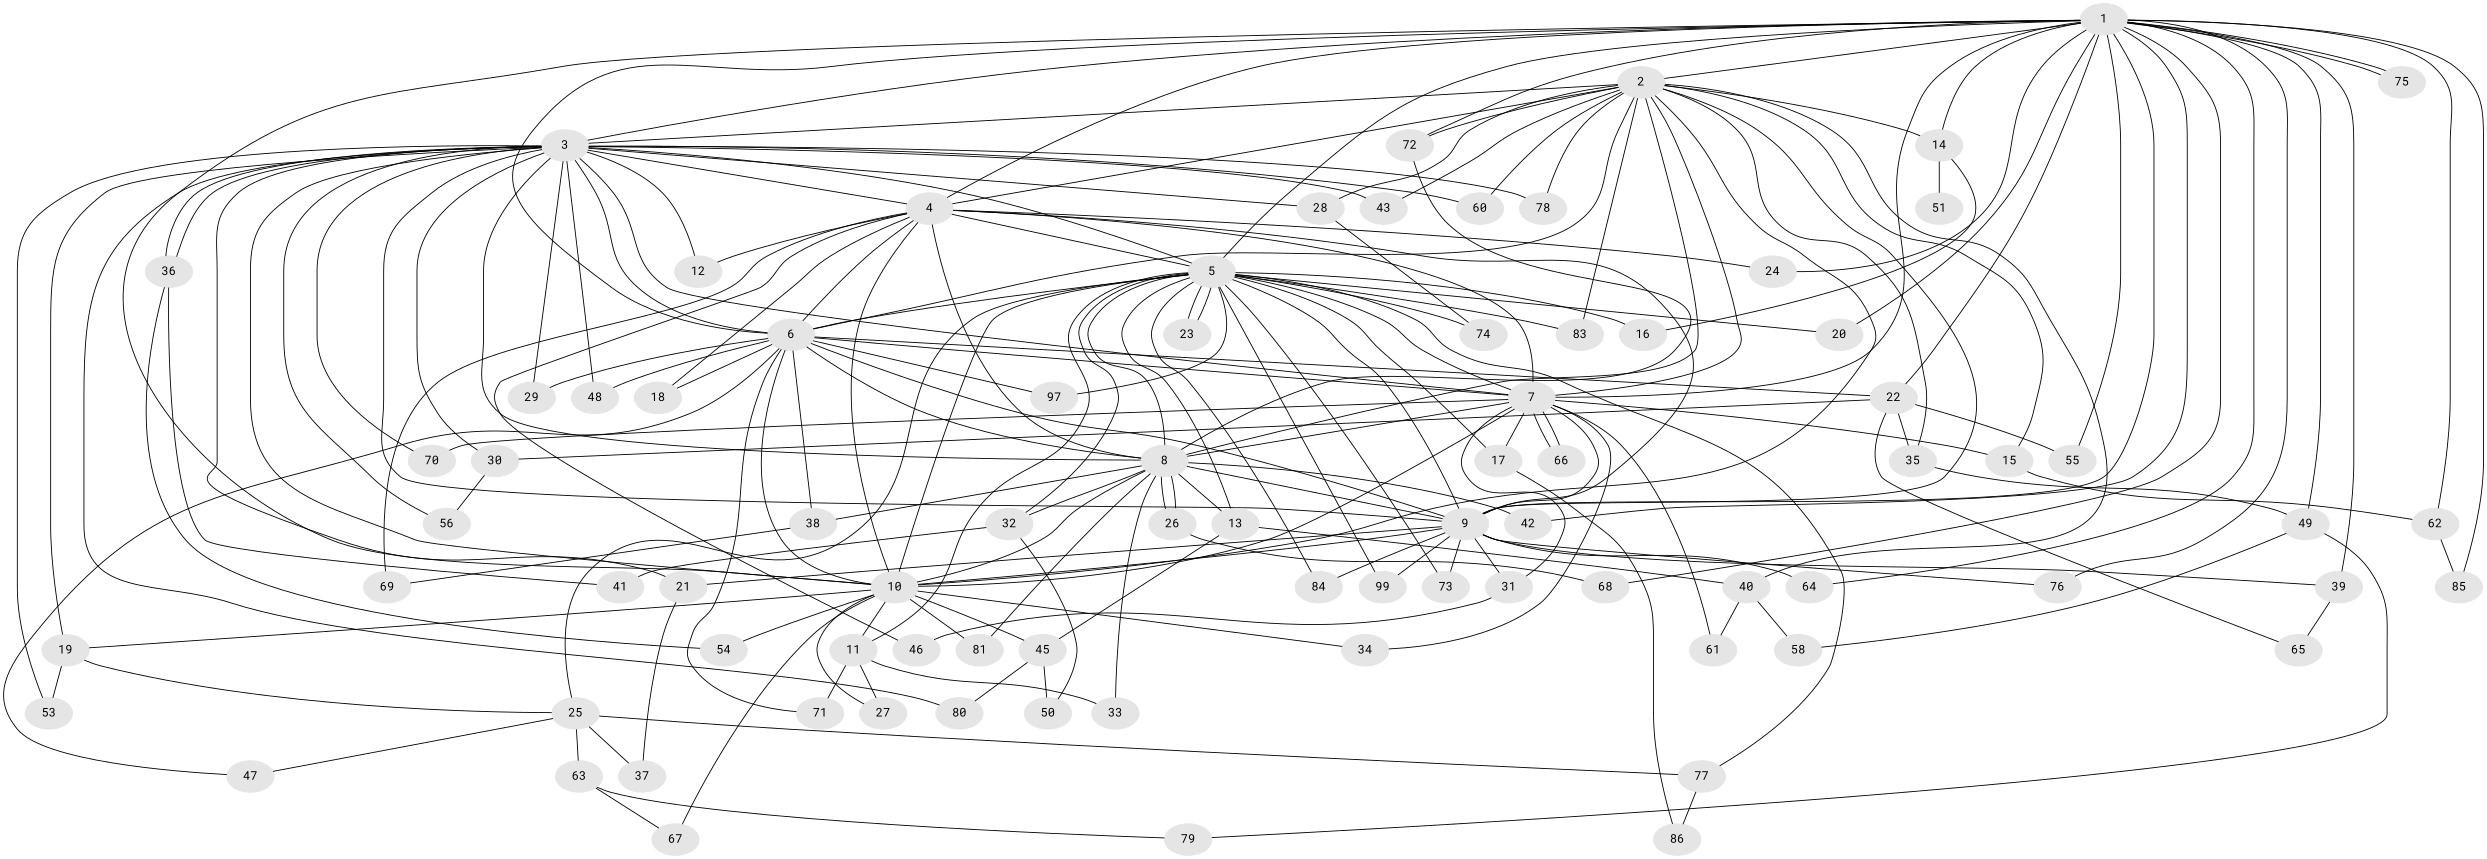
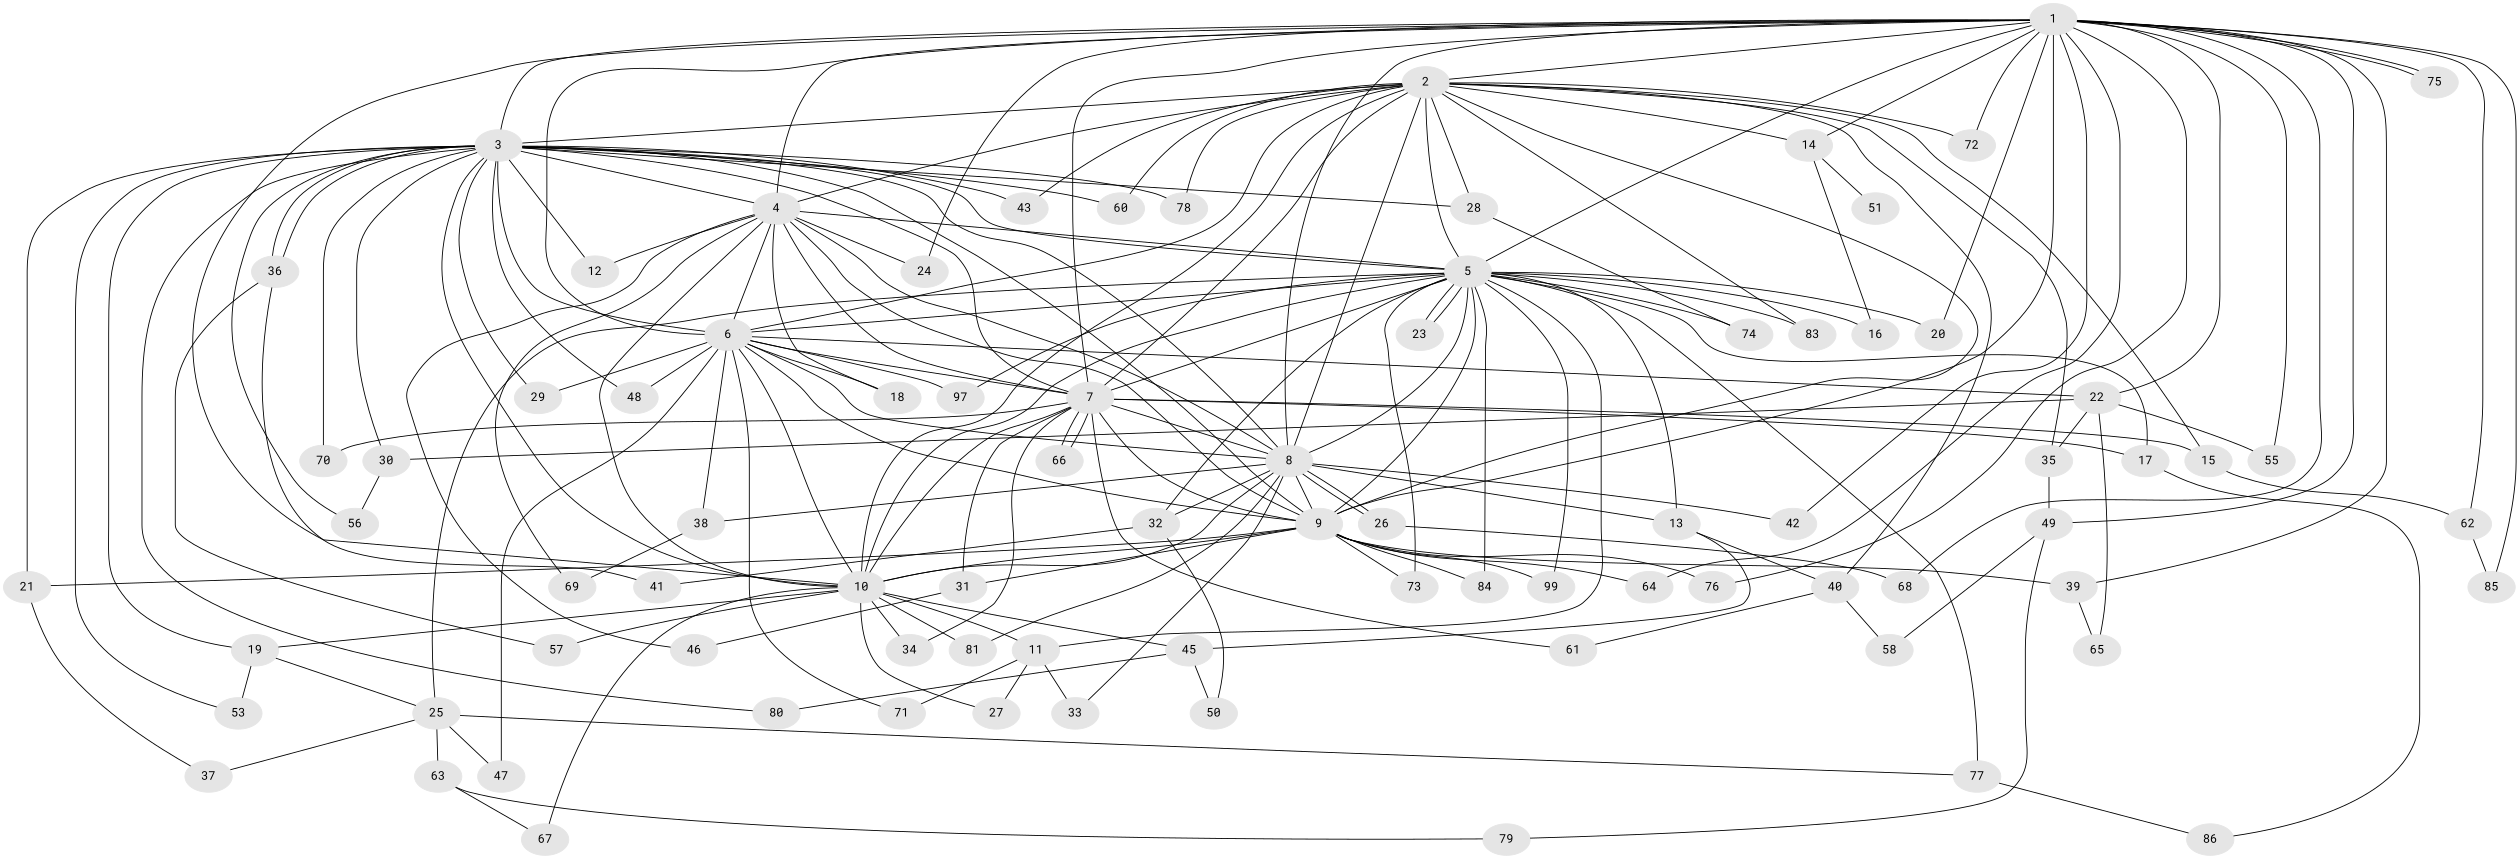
edge "2" -- "5": added
edge "72" -- "8": now "1" -- "8"
node "54": label "54" -> "57"
